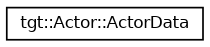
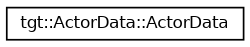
node "tgt::Actor::ActorData": label "tgt::Actor::ActorData" -> "tgt::ActorData::ActorData"
